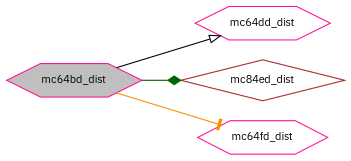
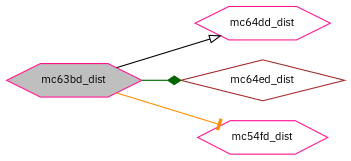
node "mc64bd_dist": label "mc64bd_dist" -> "mc63bd_dist"
node "mc84ed_dist": label "mc84ed_dist" -> "mc64ed_dist"
node "mc64fd_dist": label "mc64fd_dist" -> "mc54fd_dist"
